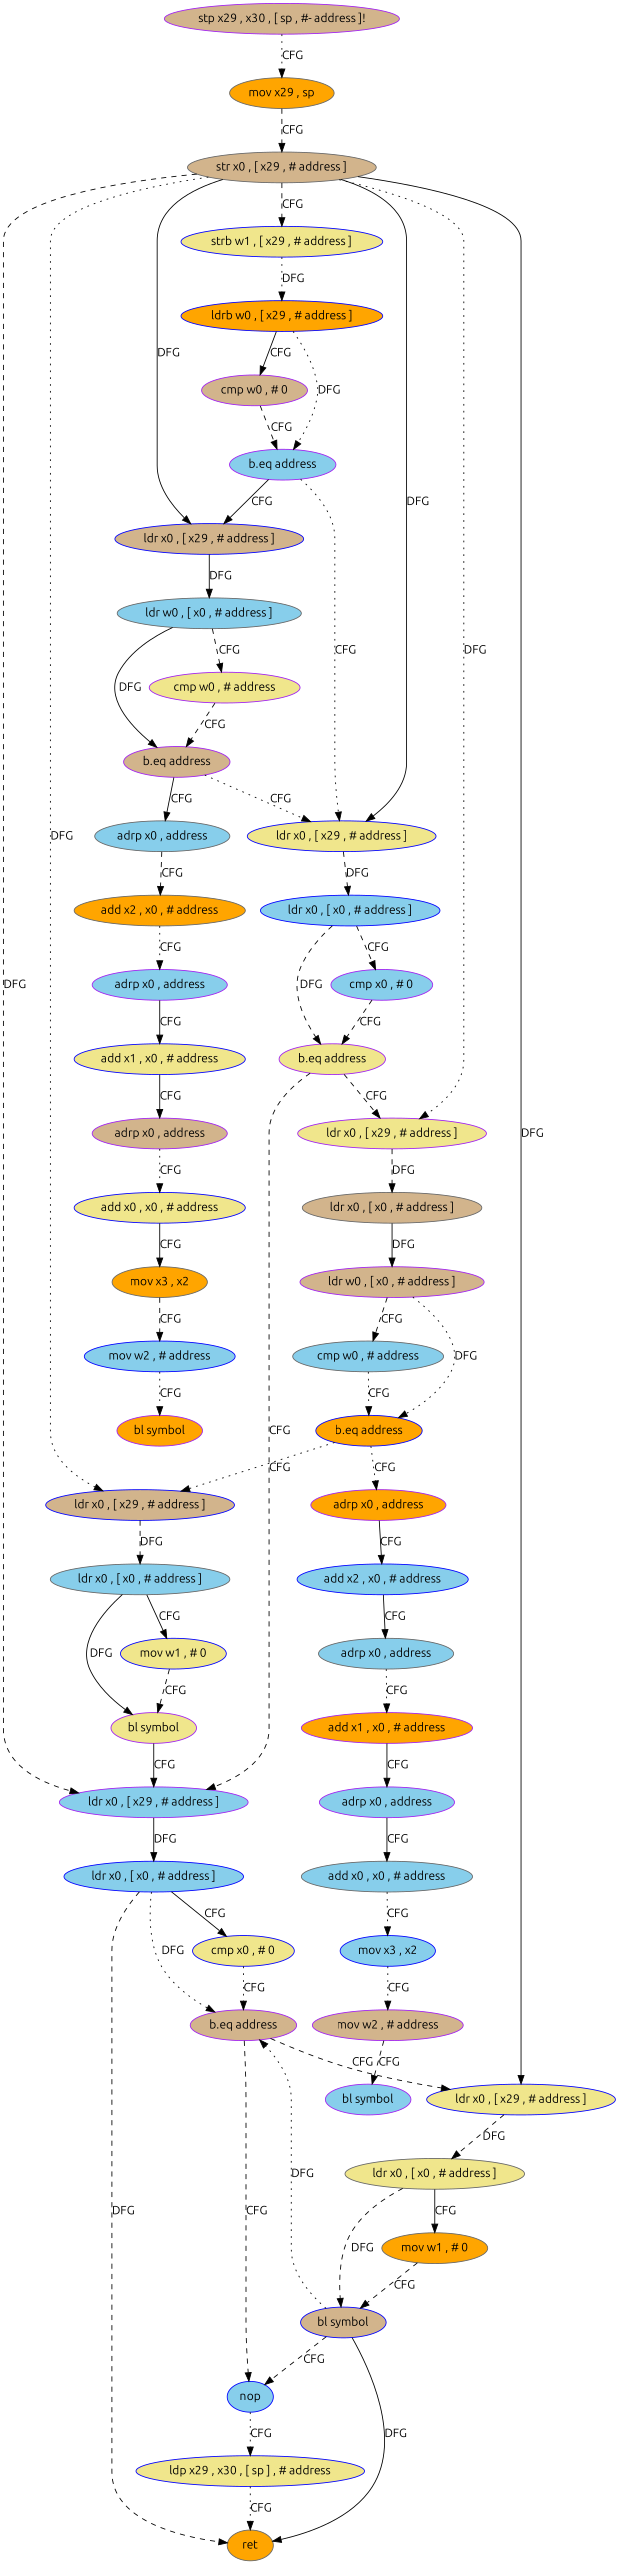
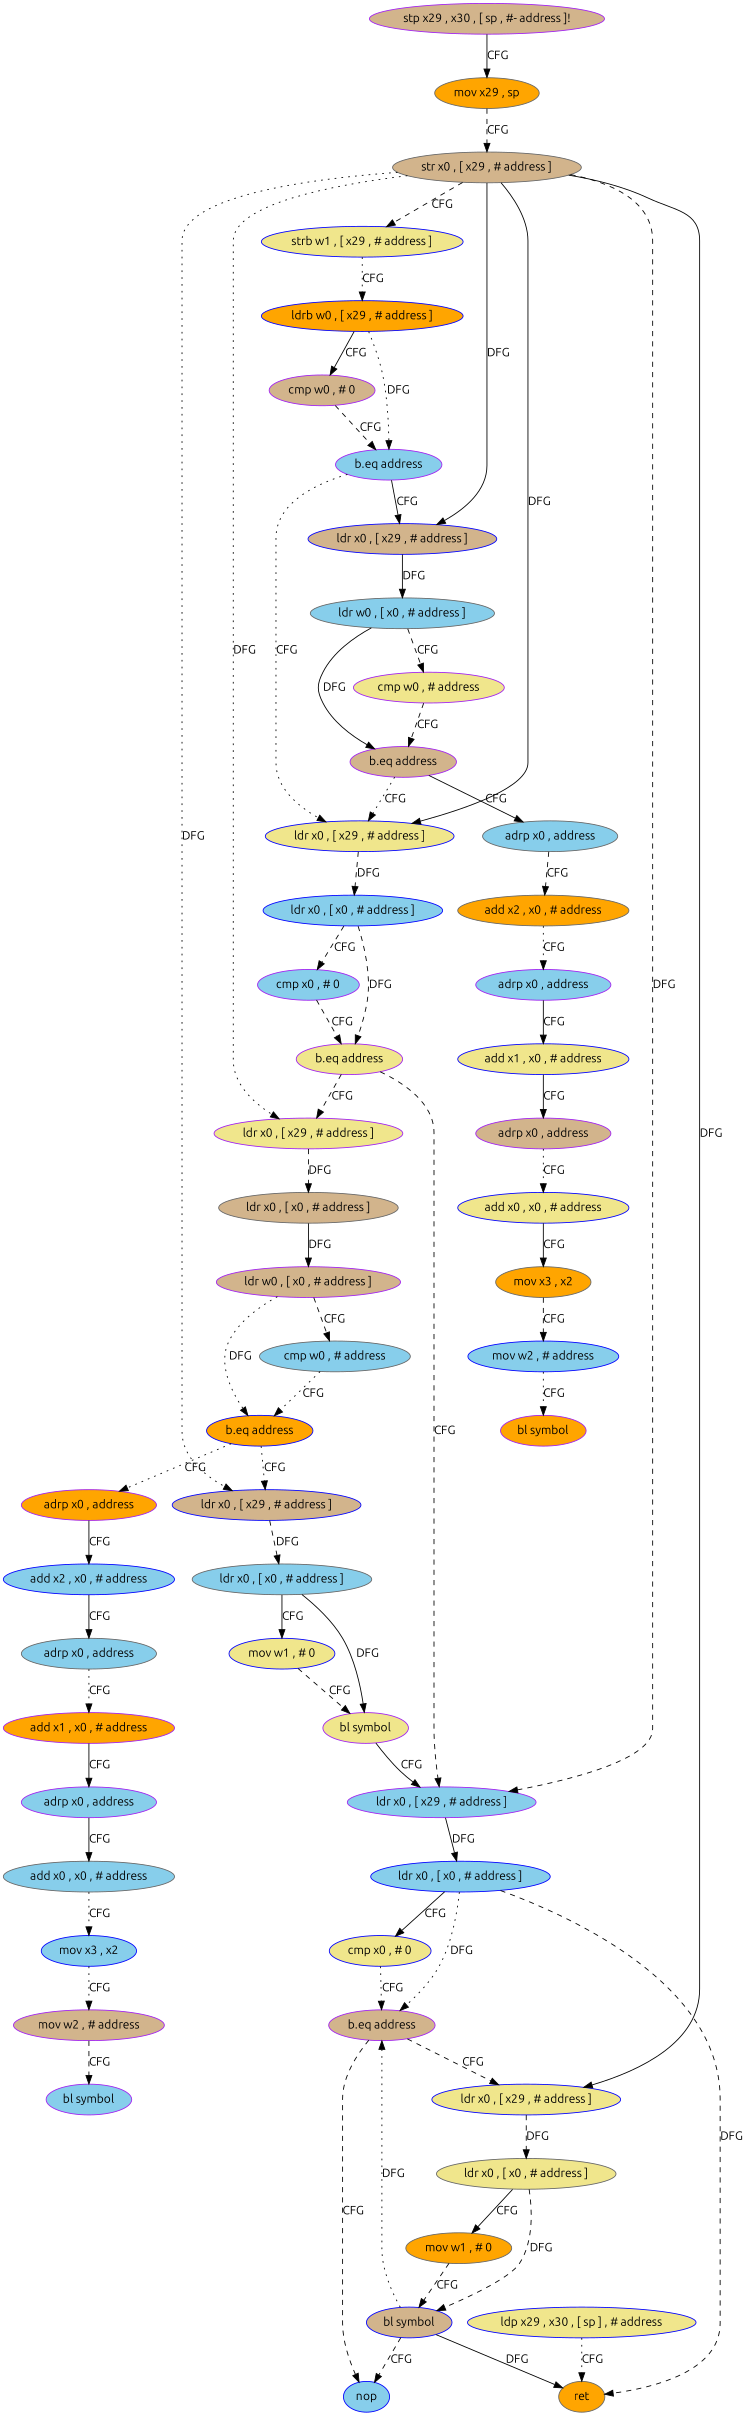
edge "stp x29 , x30 , [ sp , #- address ]!" -> "mov x29 , sp": style dotted -> solid
edge "strb w1 , [ x29 , # address ]" -> "ldrb w0 , [ x29 , # address ]": label "DFG" -> "CFG"
edge "nop" -> "ldp x29 , x30 , [ sp ] , # address": removed, label "CFG"
